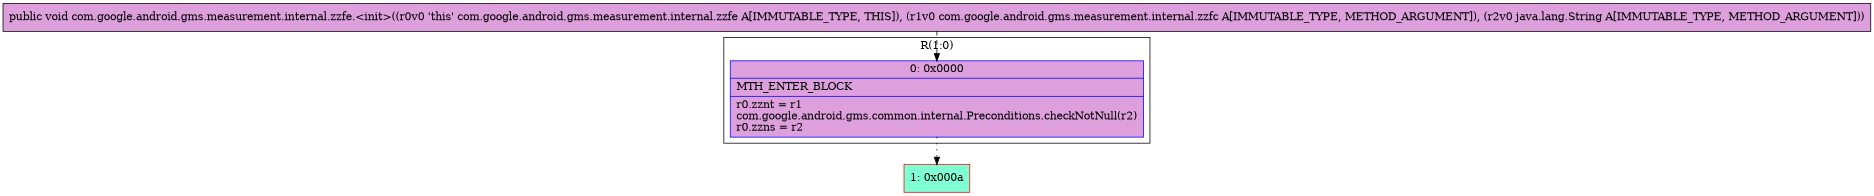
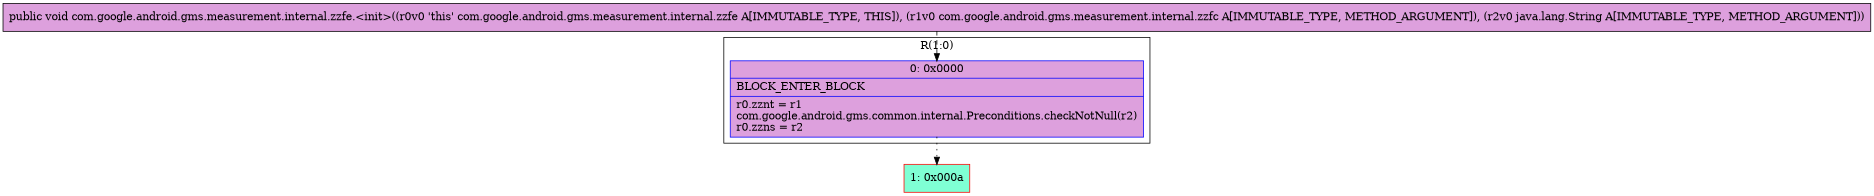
node "0: 0x0000": text "MTH_ENTER_BLOCK" -> "BLOCK_ENTER_BLOCK"
